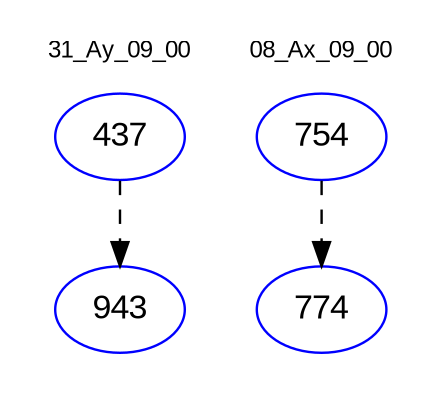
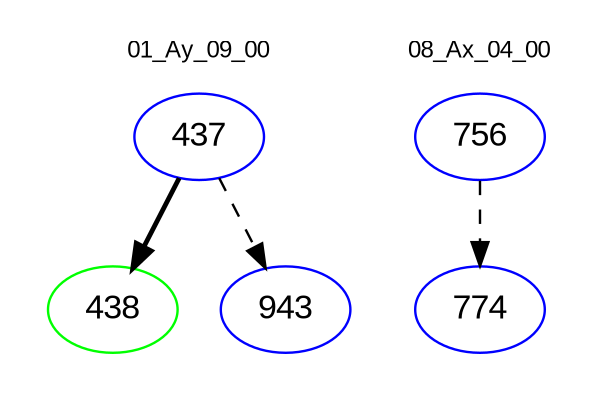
cluster "31_Ay_09_00": label "31_Ay_09_00" -> "01_Ay_09_00"
cluster "08_Ax_09_00": label "08_Ax_09_00" -> "08_Ax_04_00"
node "754": label "754" -> "756"
node "438": added
